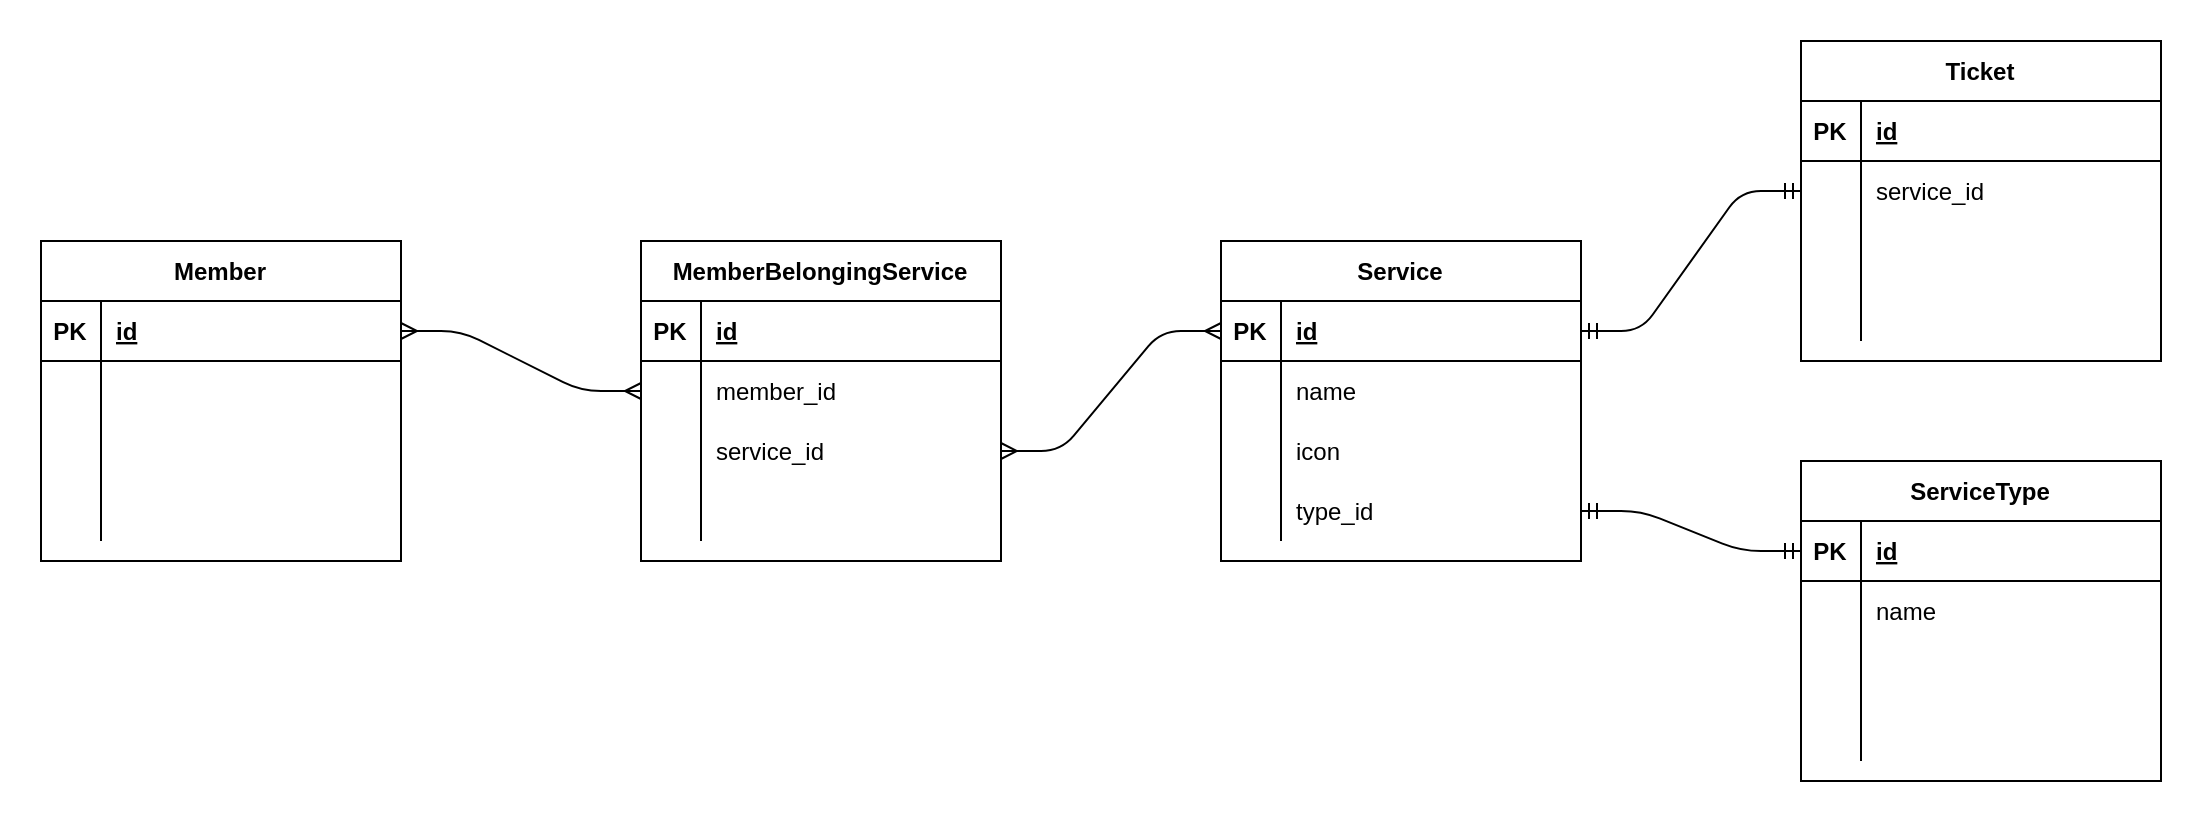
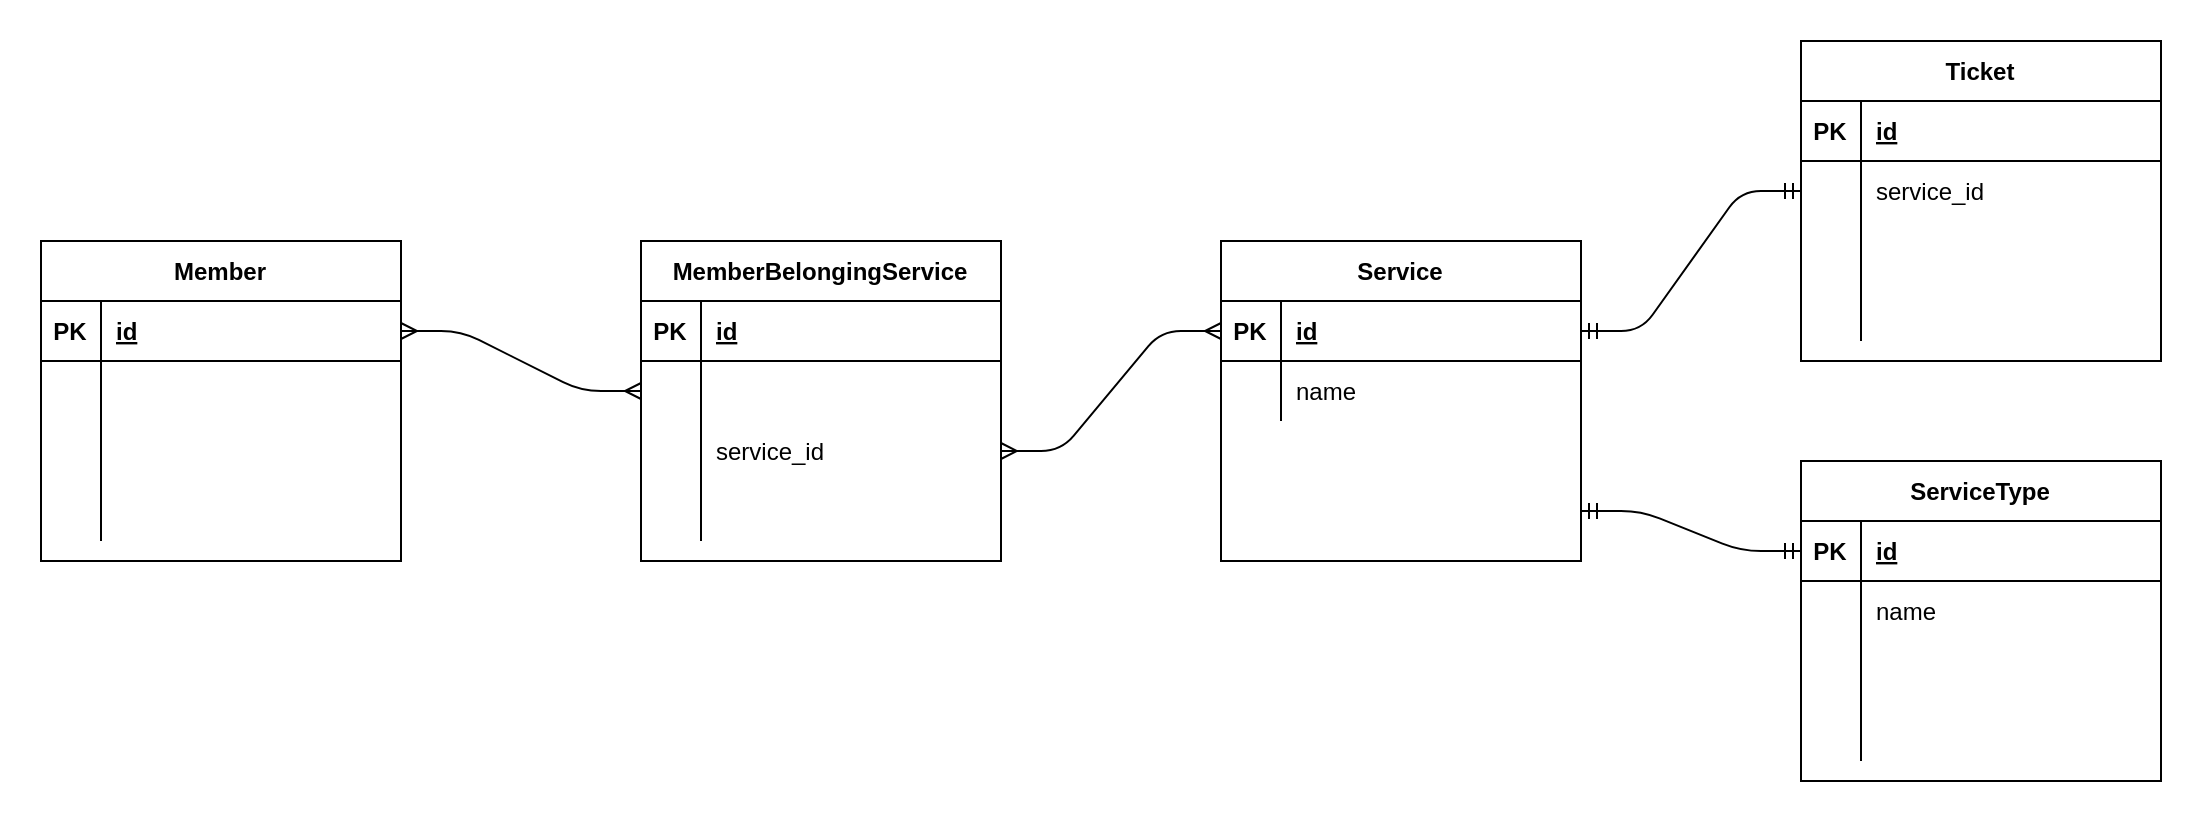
node "member_id": removed
node "icon": removed
node "type_id": removed
